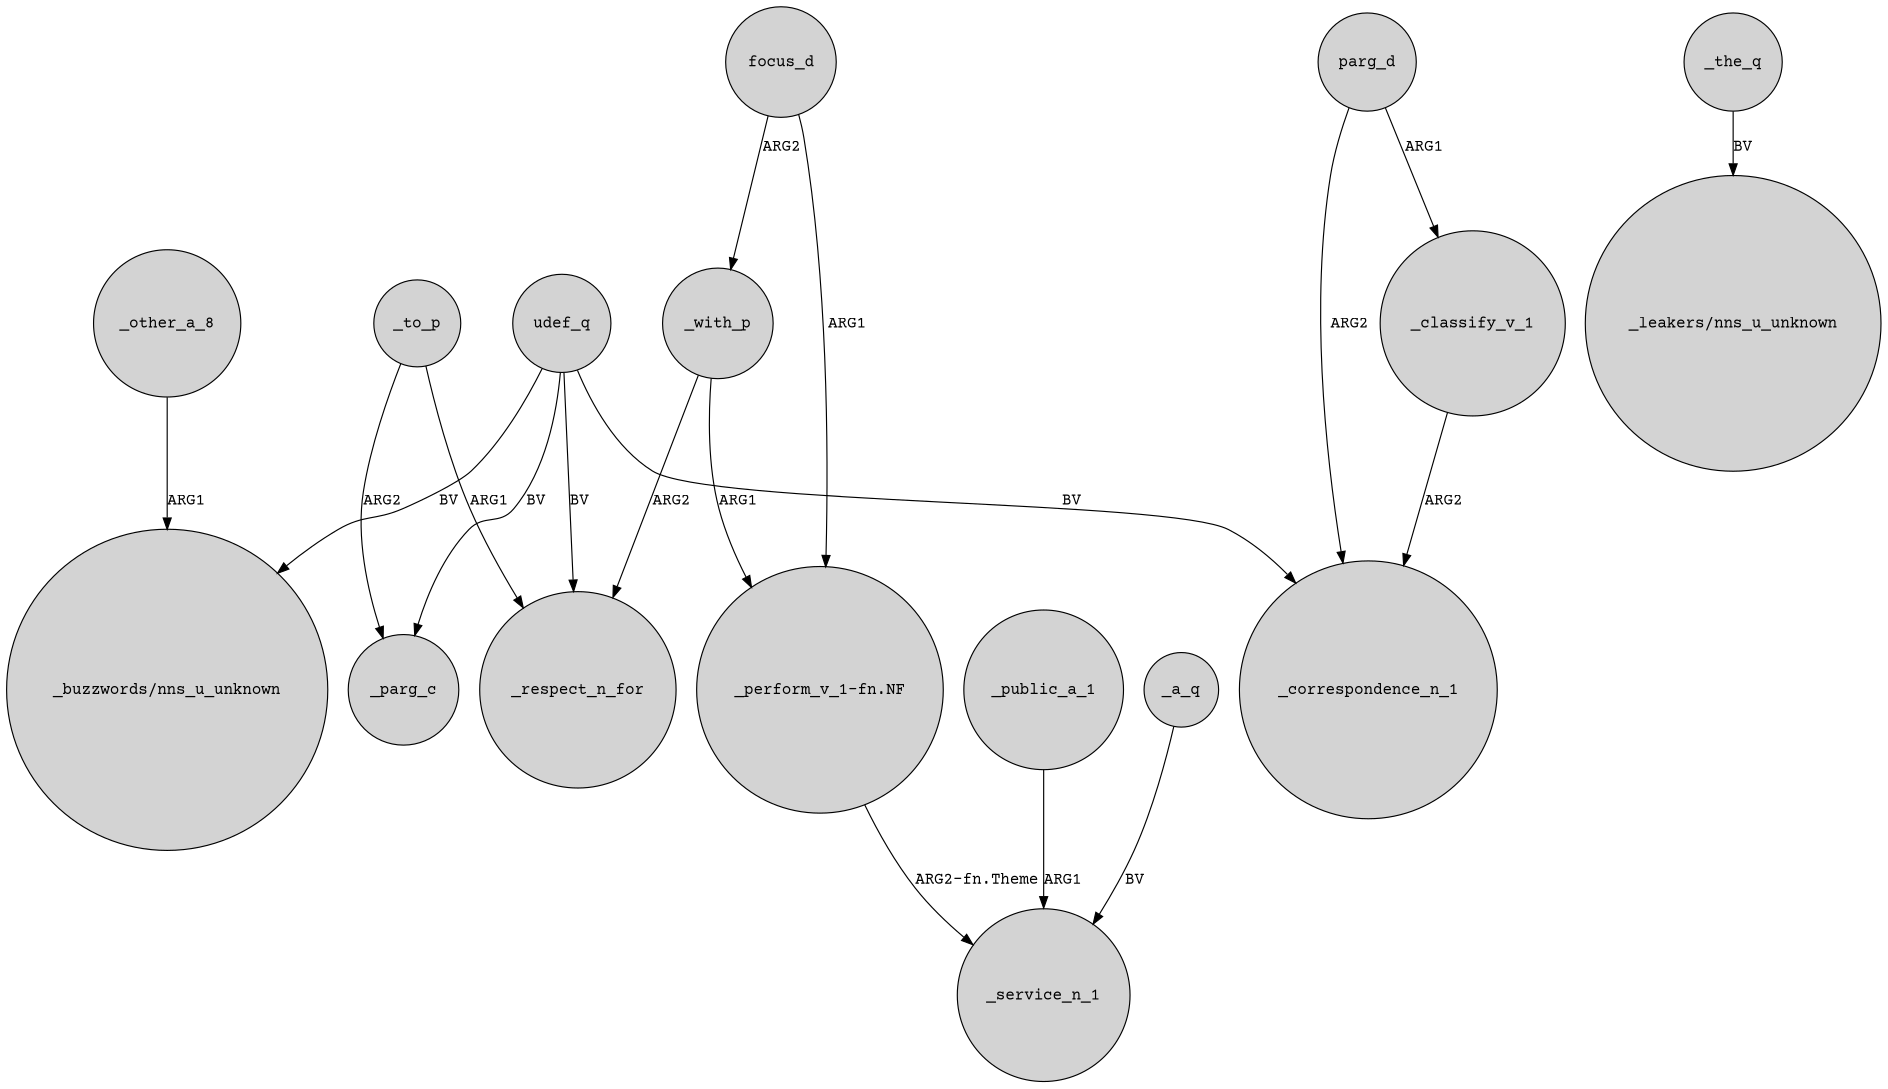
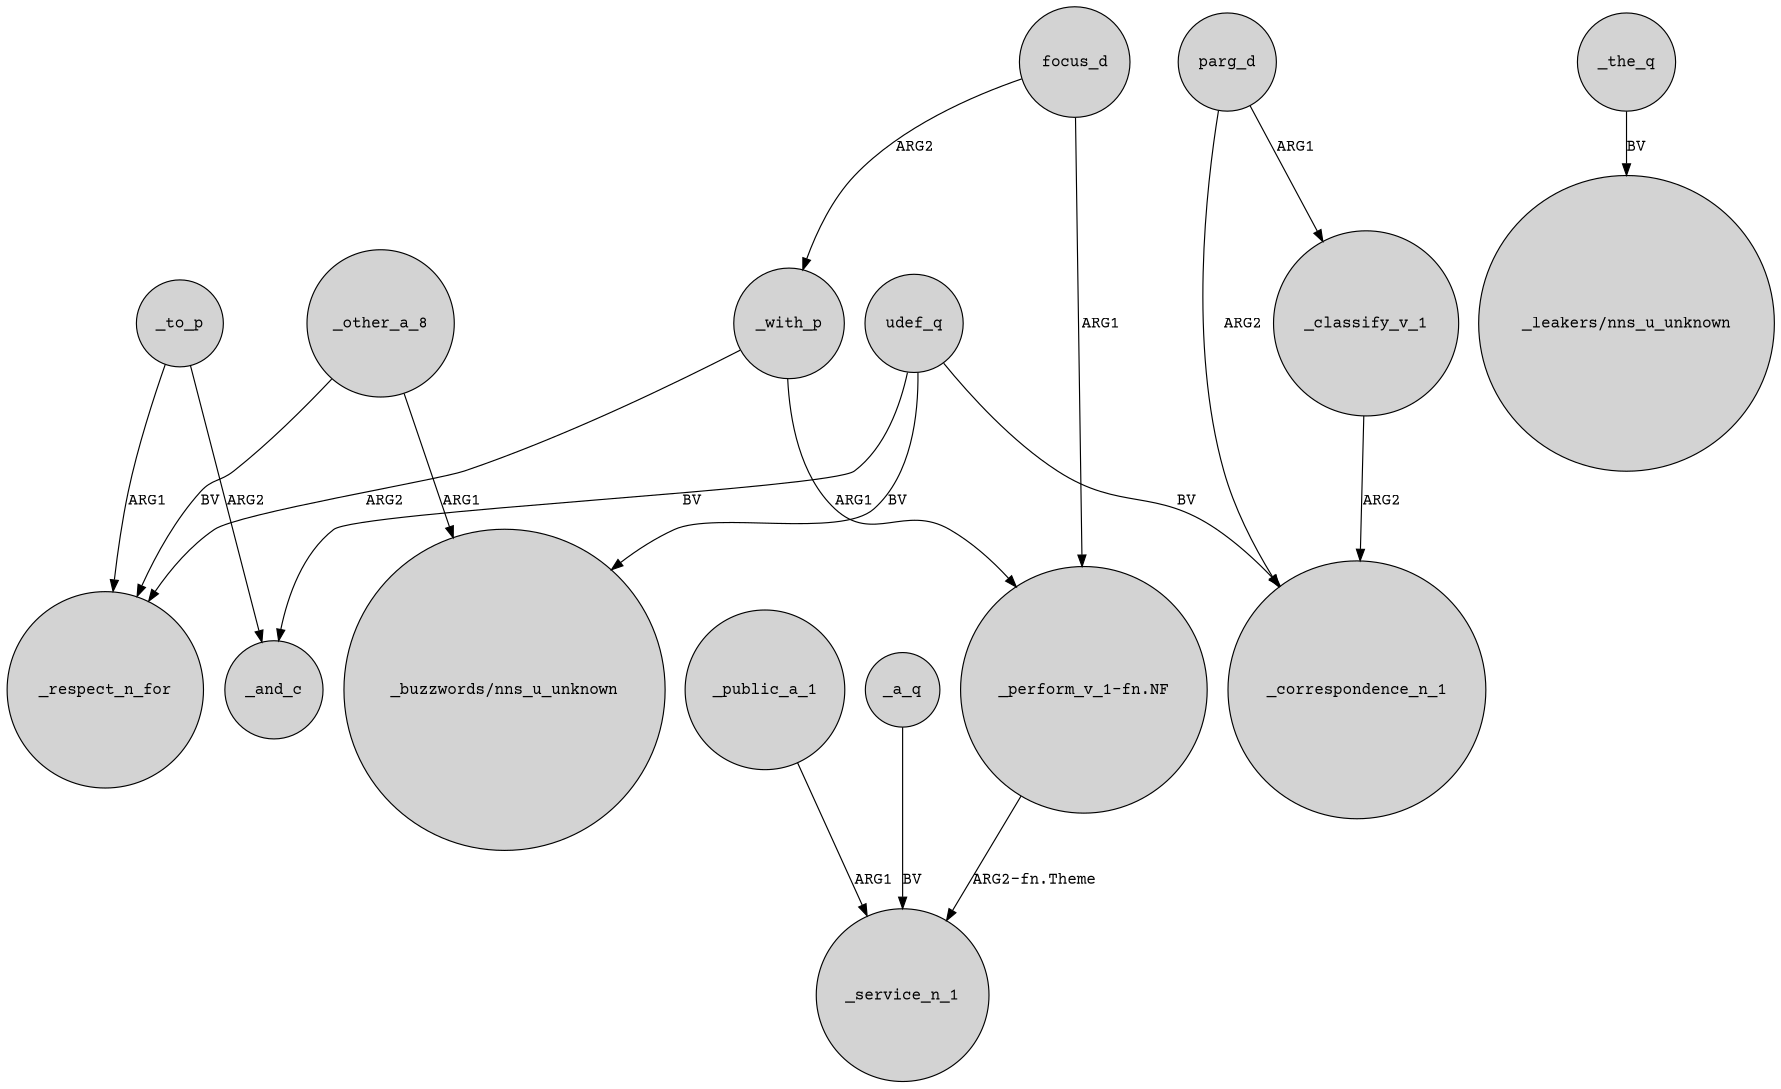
edge "udef_q" -> "_respect_n_for": now "_other_a_8" -> "_respect_n_for"
node "_parg_c": label "_parg_c" -> "_and_c"
